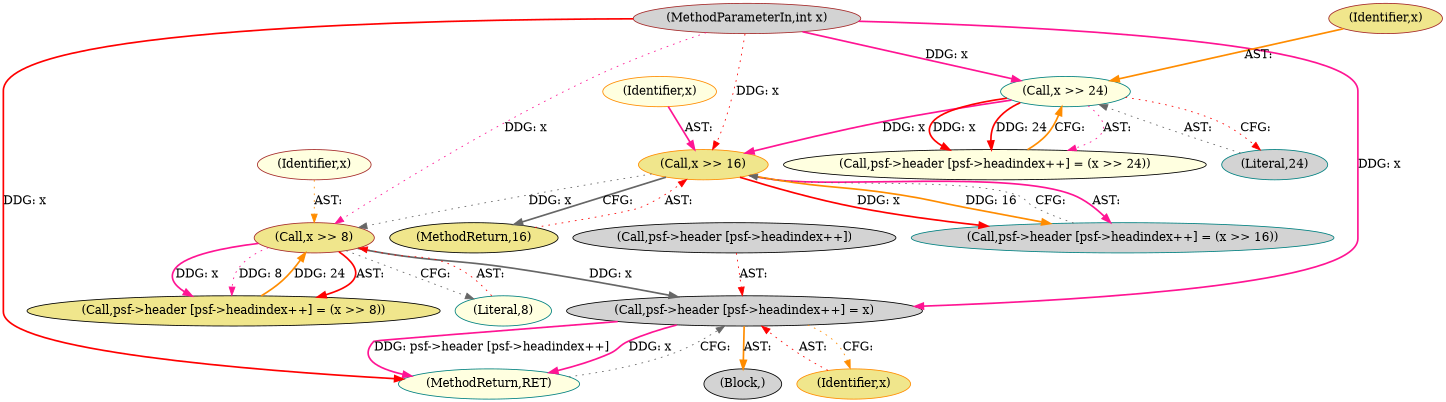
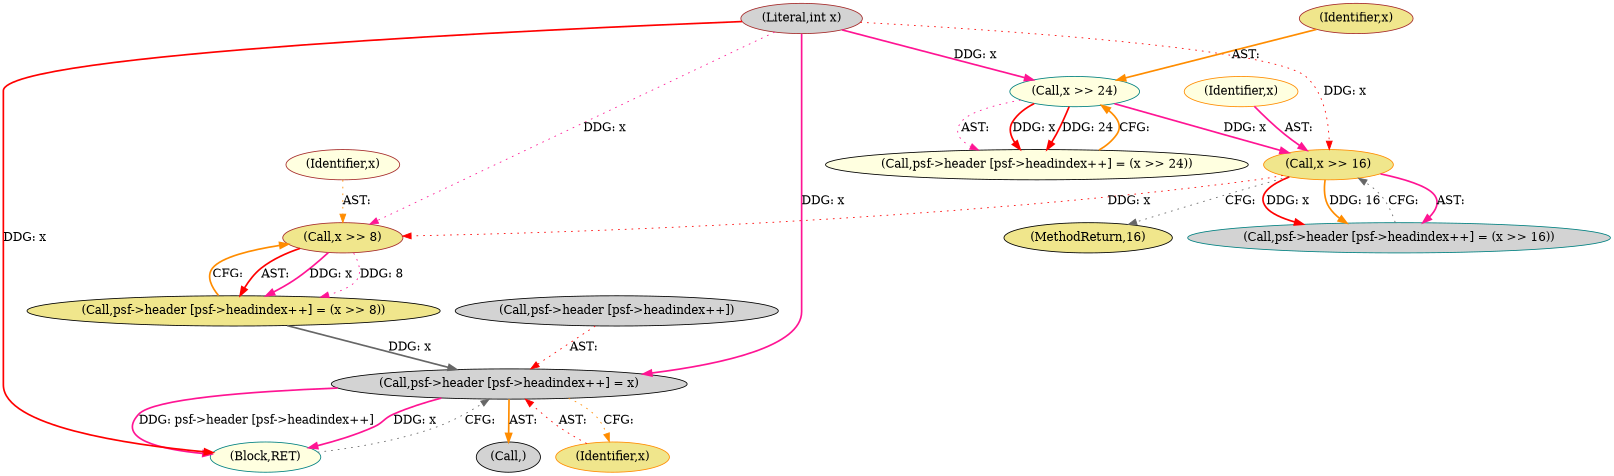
node "(MethodParameterIn,int x)": label "(MethodParameterIn,int x)" -> "(Literal,int x)"
node "(Literal,24)": removed
edge "(Call,x >> 16)" -> "(Call,x >> 8)": color gray40 -> red
edge "(Call,x >> 16)" -> "(MethodReturn,16)": style bold -> dotted
edge "(MethodReturn,16)" -> "(Call,x >> 16)": removed, label "AST:"
edge "(Call,x >> 8)" -> "(Call,psf->header [psf->headindex++] = x)": now "(Call,psf->header [psf->headindex++] = (x >> 8))" -> "(Call,psf->header [psf->headindex++] = x)"
edge "(Call,psf->header [psf->headindex++] = (x >> 8))" -> "(Call,x >> 8)": label "DDG: 24" -> "CFG: "
node "(Literal,8)": removed
node "(MethodReturn,RET)": label "(MethodReturn,RET)" -> "(Block,RET)"
node "(Block,)": label "(Block,)" -> "(Call,)"
